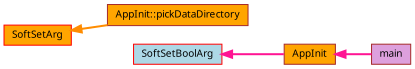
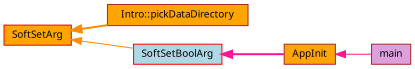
node "AppInit::pickDataDirectory": label "AppInit::pickDataDirectory" -> "Intro::pickDataDirectory"
edge "SoftSetBoolArg" -> "SoftSetArg": added
edge "main" -> "AppInit": style bold -> solid
